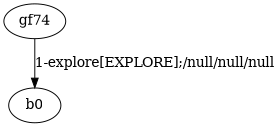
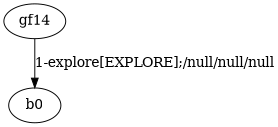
node "gf74": label "gf74" -> "gf14"
